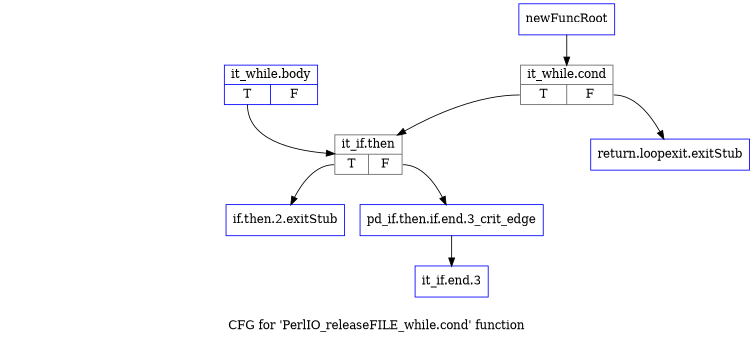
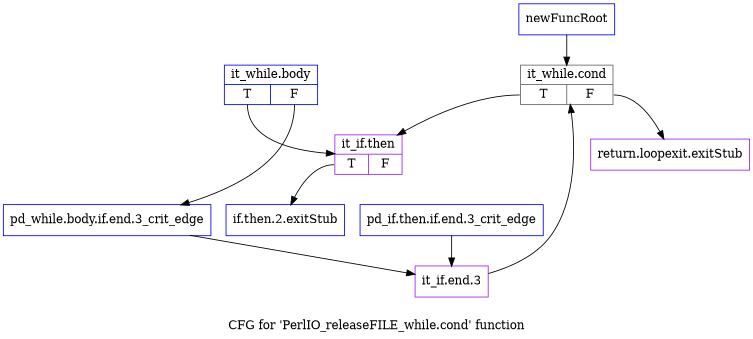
node "it_if.then": color gray40 -> purple
node "return.loopexit.exitStub": color blue -> purple
edge "it_if.then" -> "pd_if.then.if.end.3_crit_edge": removed
edge "it_if.end.3" -> "it_while.cond": added
node "pd_while.body.if.end.3_crit_edge": added
node "it_if.end.3": color blue -> purple
